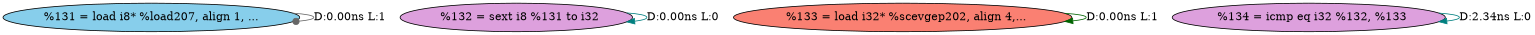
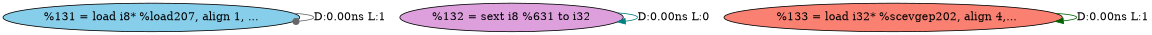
node "%132 = sext i8 %131 to i32": label "%132 = sext i8 %131 to i32" -> "%132 = sext i8 %631 to i32"
node "%134 = icmp eq i32 %132, %133": removed
